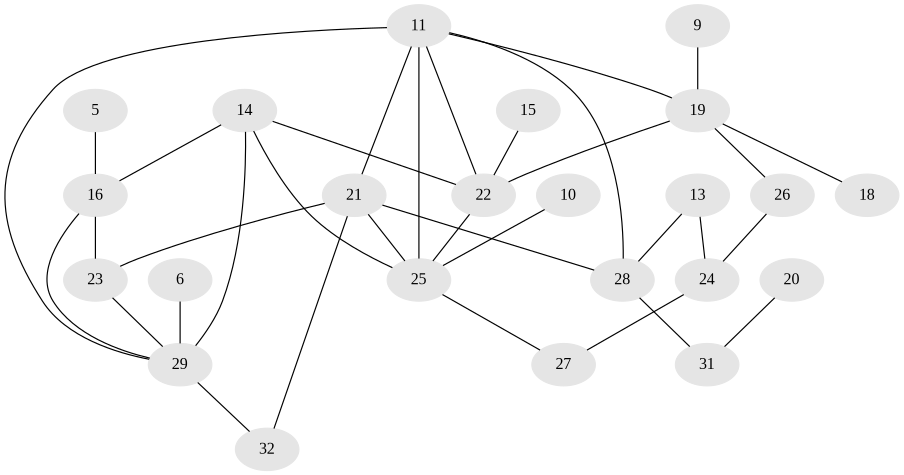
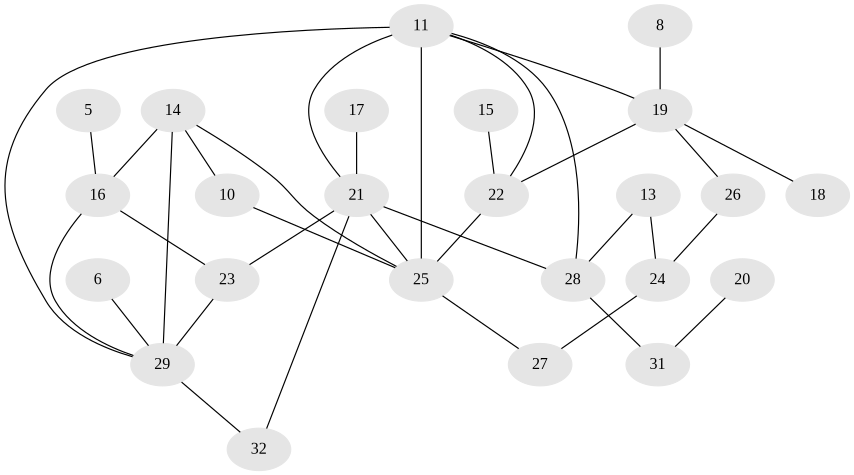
node "9": label "9" -> "8"
node "17": added
edge "14" -- "22": now "14" -- "10"
